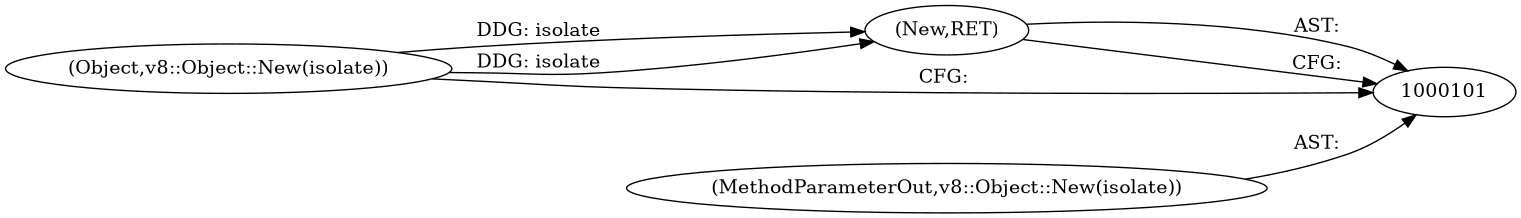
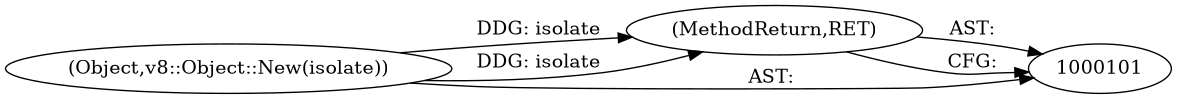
node "(New,RET)": label "(New,RET)" -> "(MethodReturn,RET)"
edge "(Object,v8::Object::New(isolate))" -> "1000101": label "CFG: " -> "AST: "
node "(MethodParameterOut,v8::Object::New(isolate))": removed
